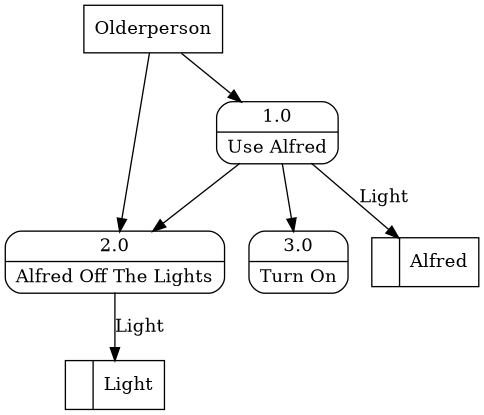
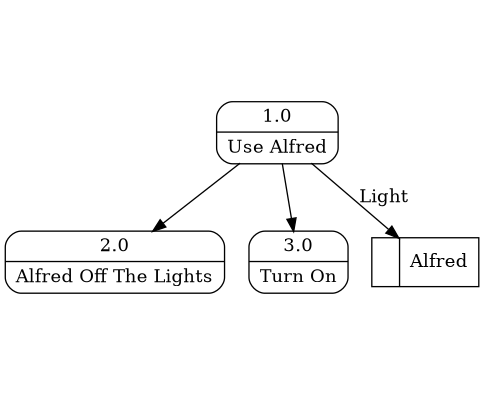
node "Olderperson": removed
node "Light": removed
